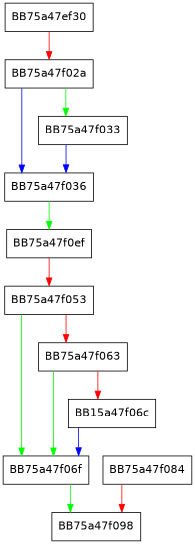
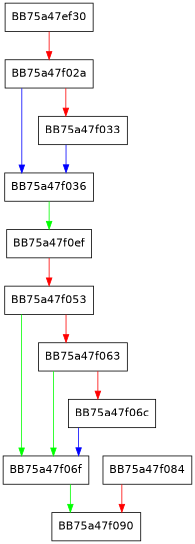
edge "BB75a47f02a" -> "BB75a47f033": color green -> red
node "BB15a47f06c": label "BB15a47f06c" -> "BB75a47f06c"
node "BB75a47f098": label "BB75a47f098" -> "BB75a47f090"
